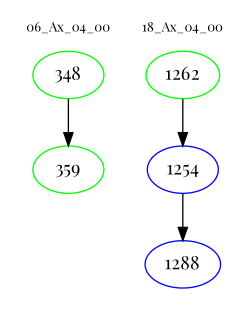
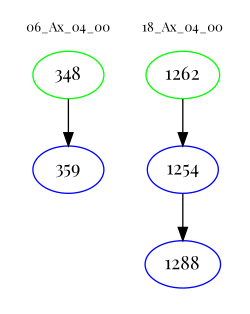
node "359": color green -> blue
